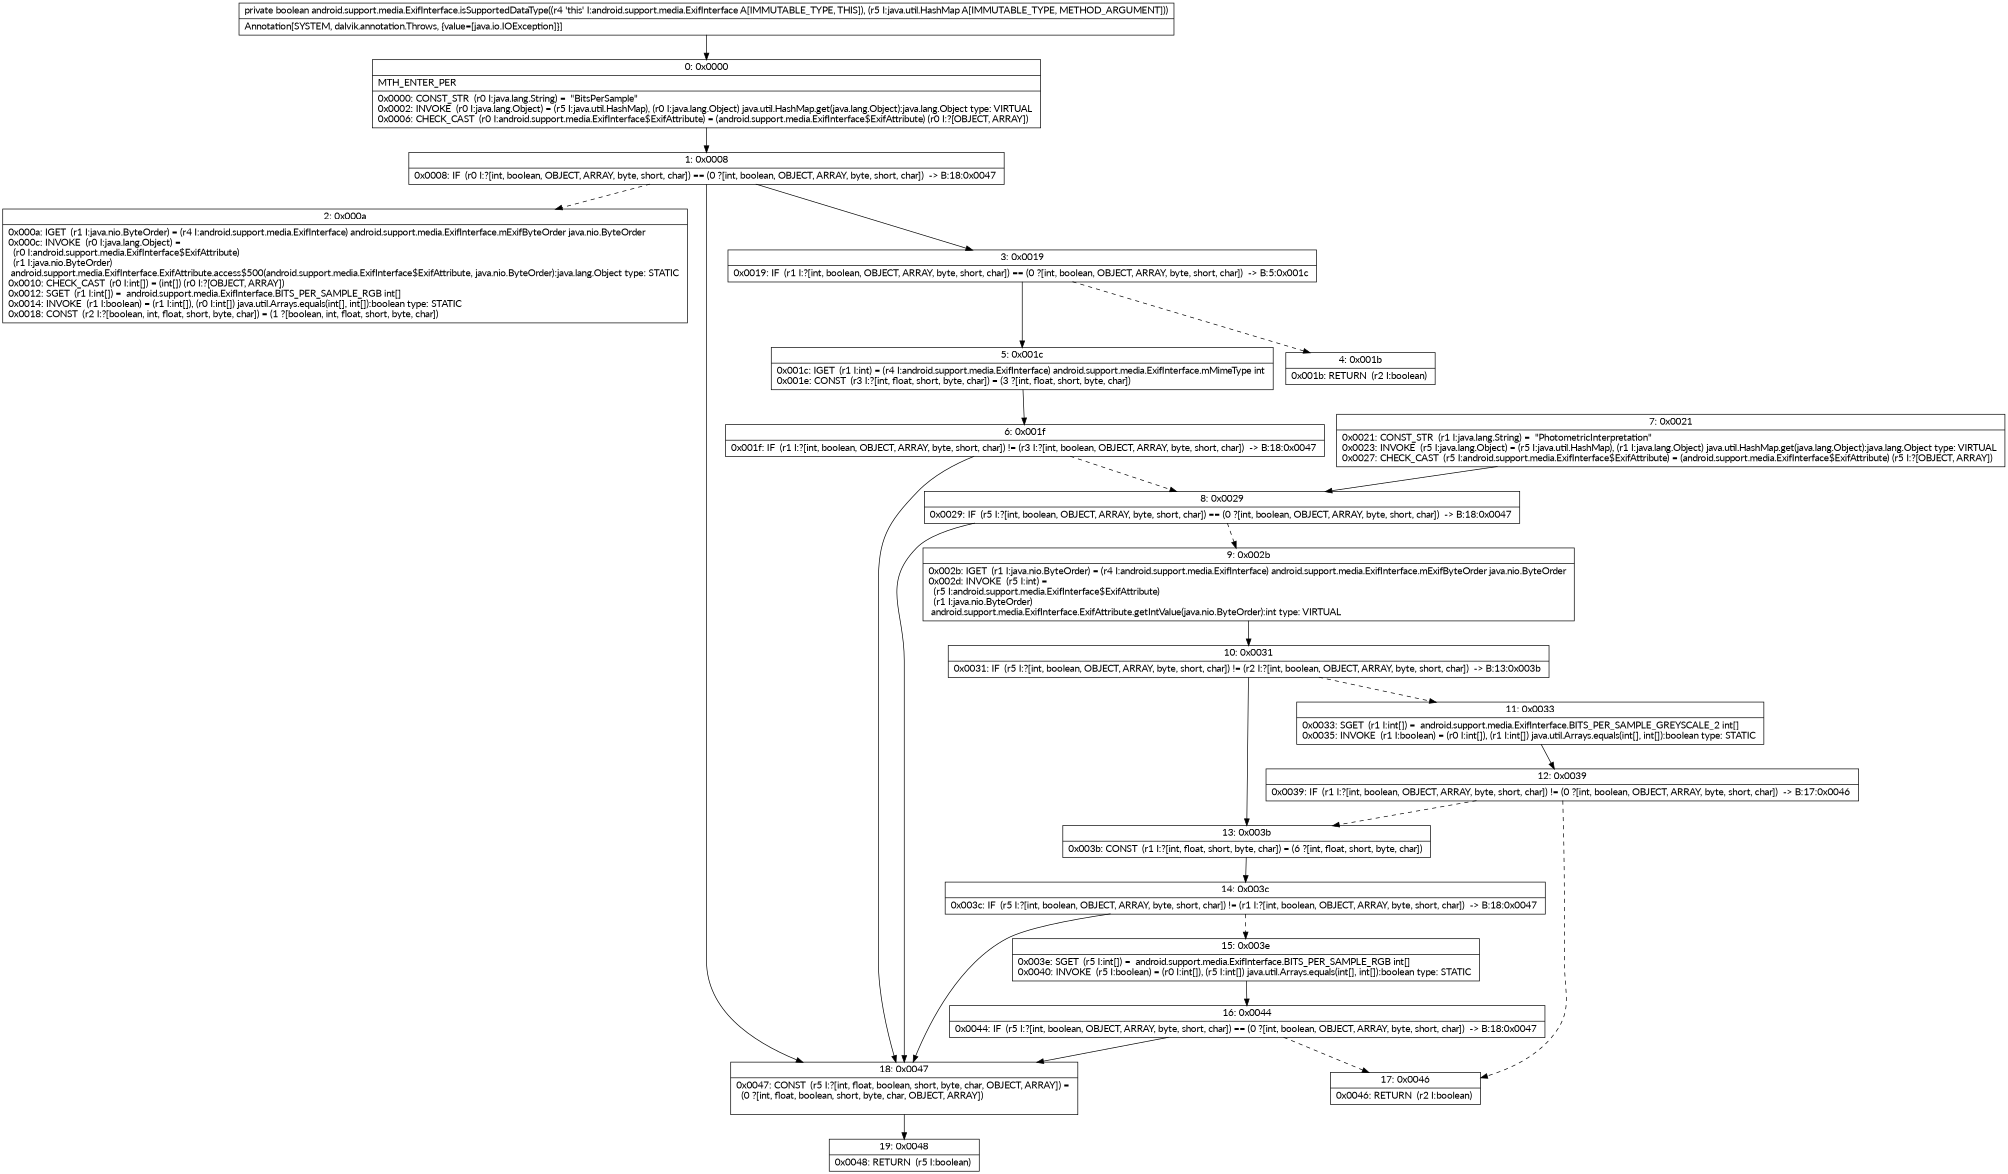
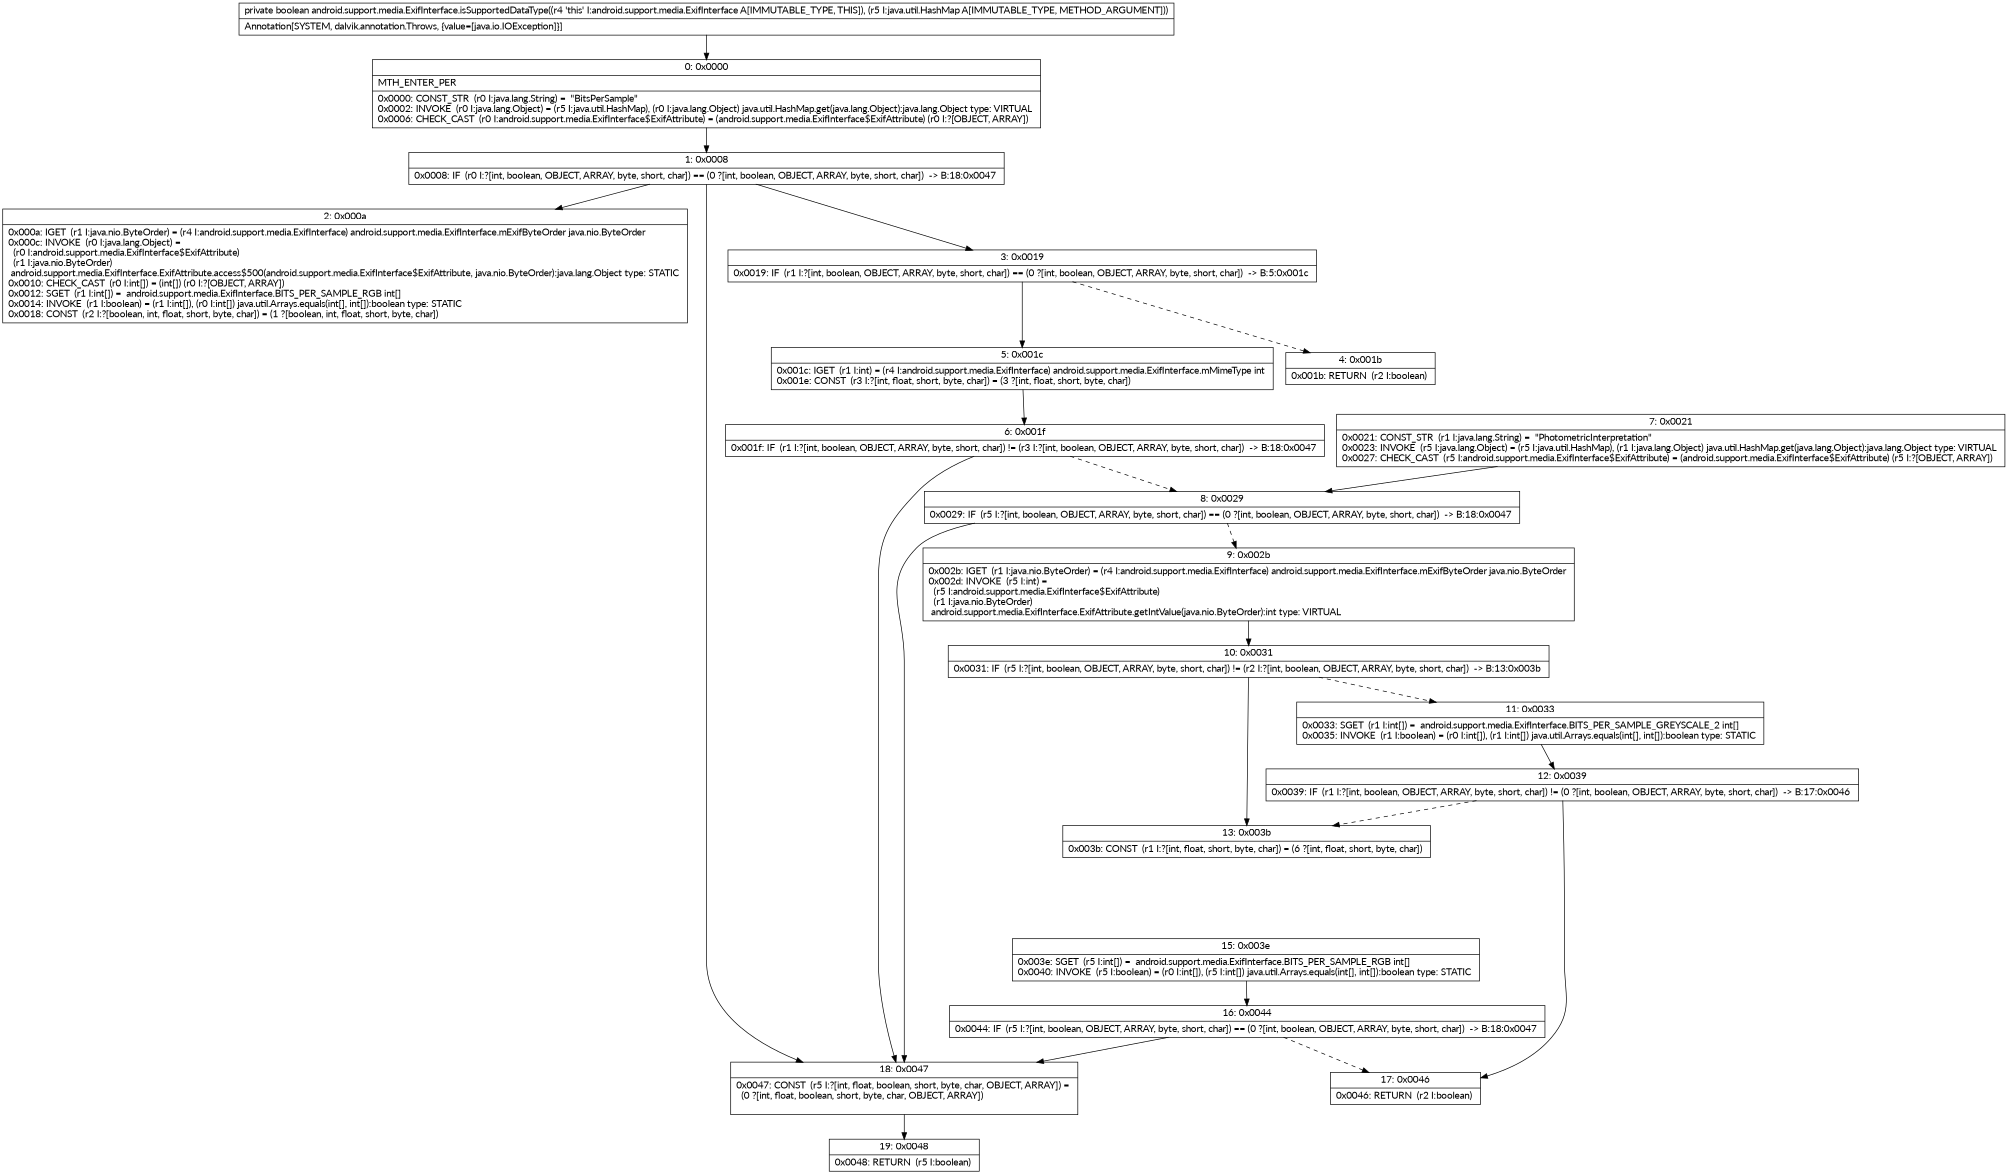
edge "1: 0x0008" -> "2: 0x000a": style dashed -> solid
node "14: 0x003c": removed
edge "12: 0x0039" -> "17: 0x0046": style dashed -> solid
